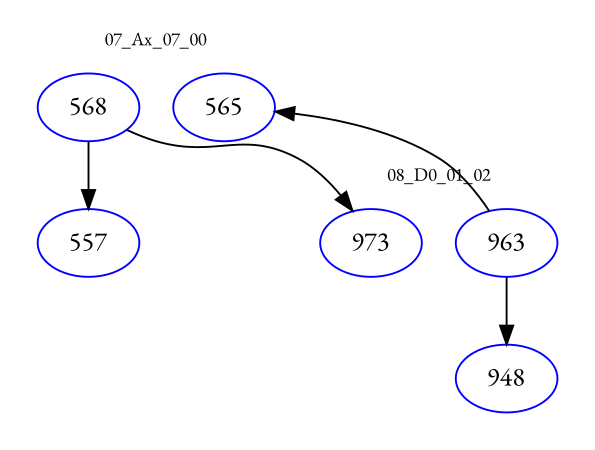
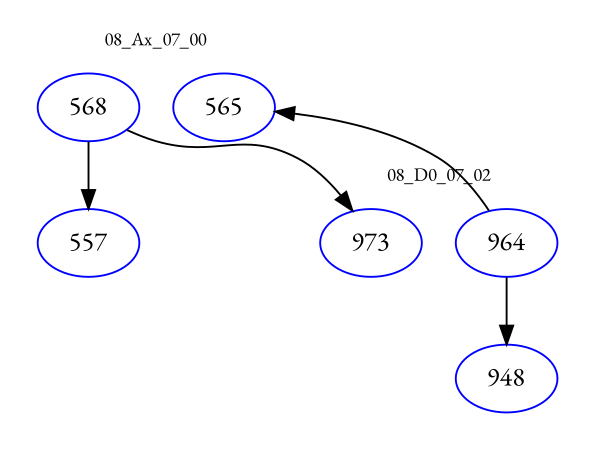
cluster "07_Ax_07_00": label "07_Ax_07_00" -> "08_Ax_07_00"
cluster "08_D0_01_02": label "08_D0_01_02" -> "08_D0_07_02"
node "963": label "963" -> "964"
